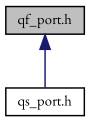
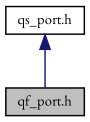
edge "qs_port.h" -> "qf_port.h": reversed
